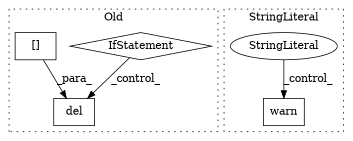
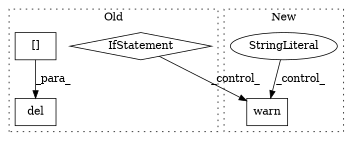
cluster "StringLiteral": label "StringLiteral" -> "New"
edge "IfStatement" -> "del": now "IfStatement" -> "warn"
